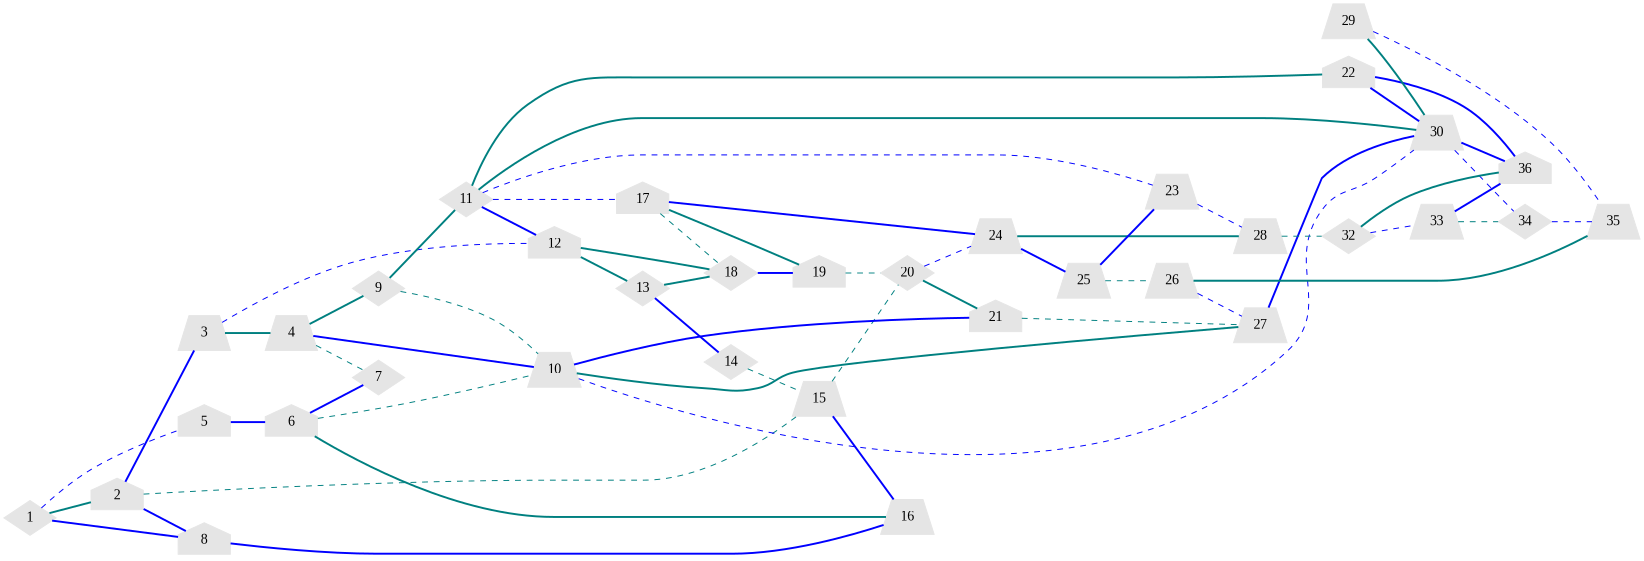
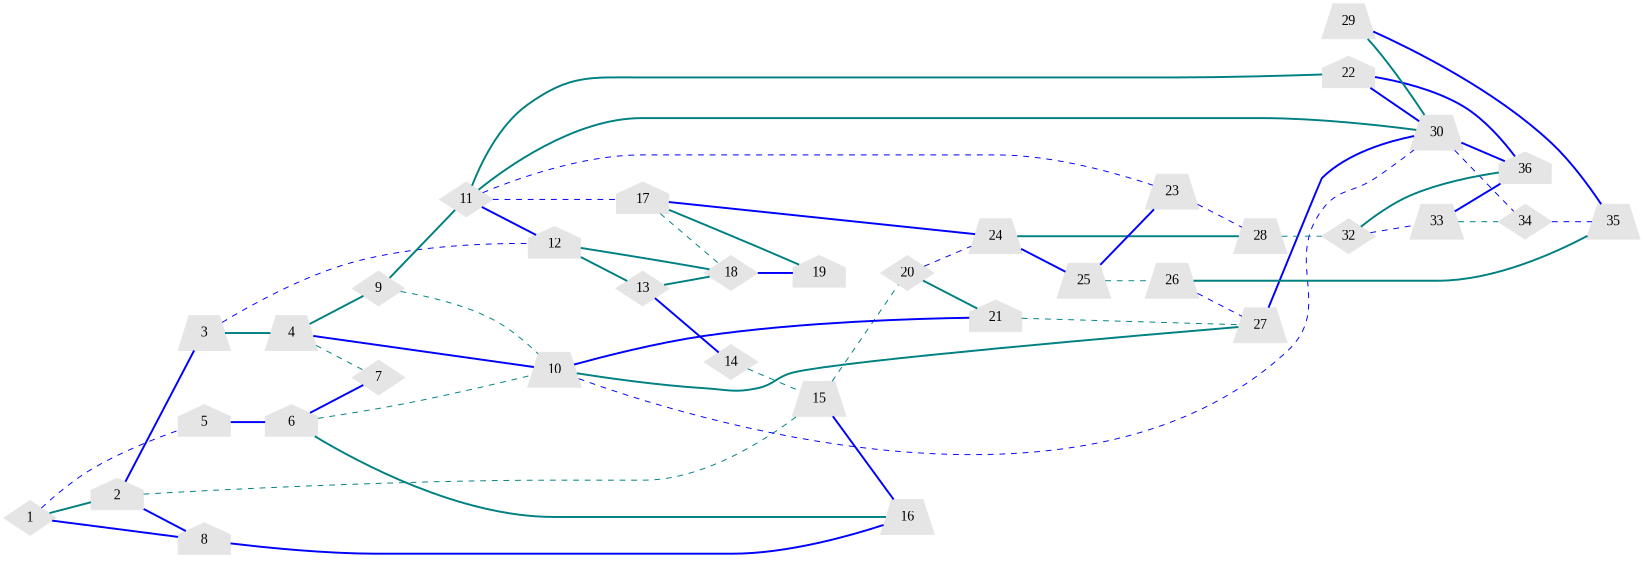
edge "29" -- "35": style dashed -> bold
edge "19" -- "20": removed
